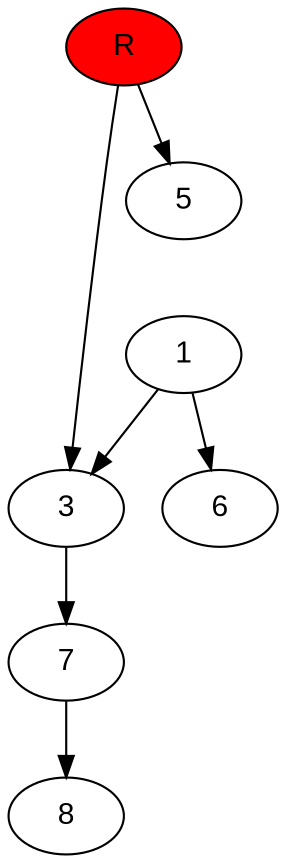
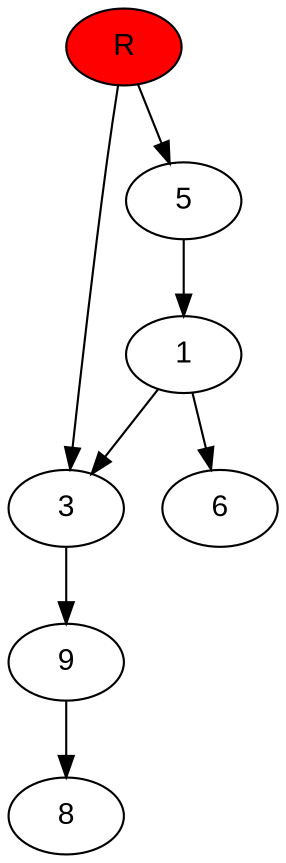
edge "5" -> "1": added
node "7": label "7" -> "9"
